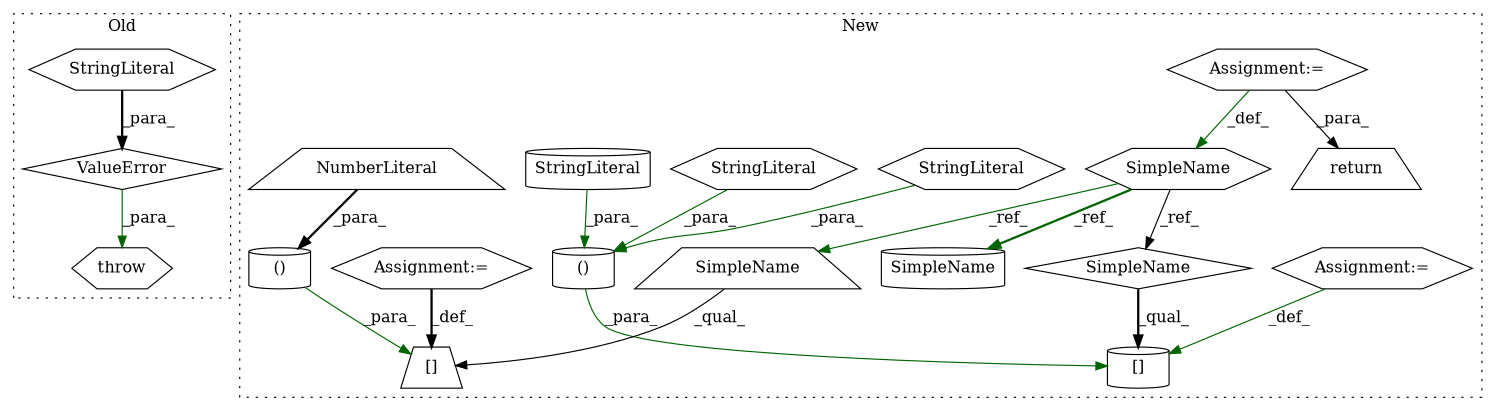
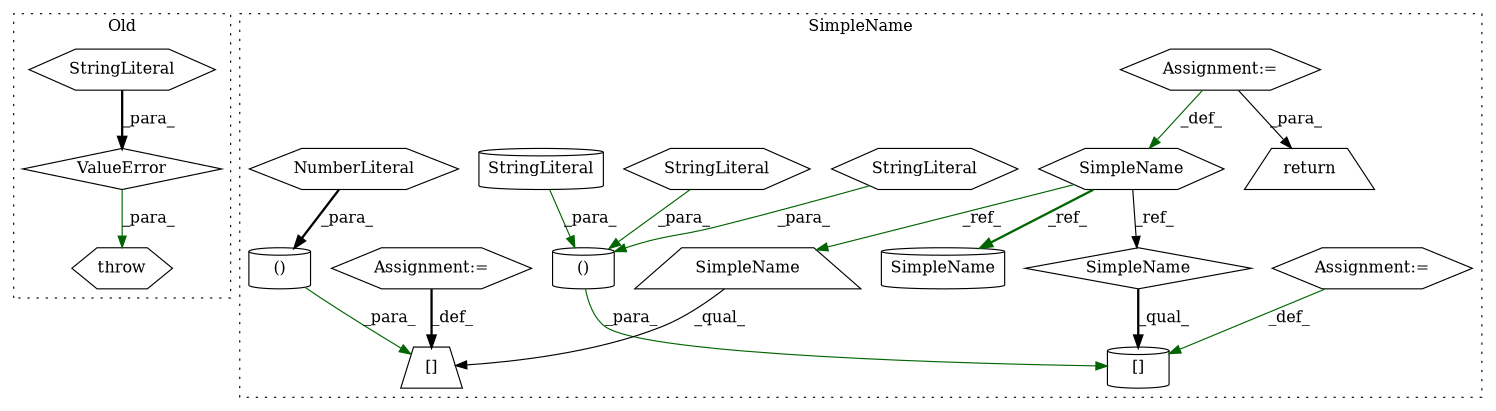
cluster "New": label "New" -> "SimpleName"
node "NumberLiteral": shape trapezium -> hexagon
